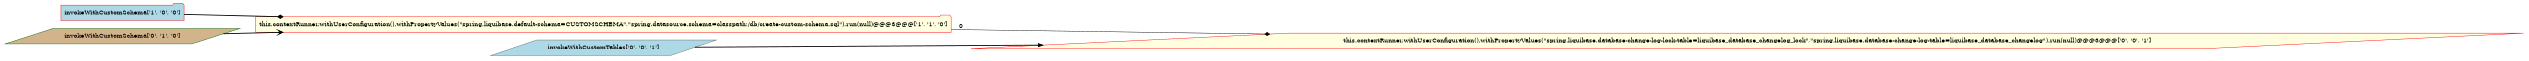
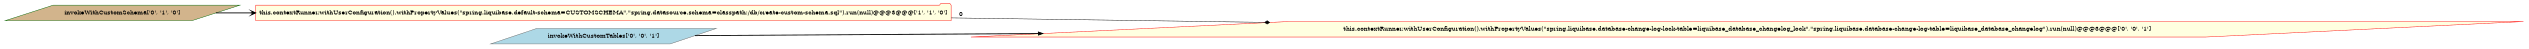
node "invokeWithCustomSchema['1', '0', '0']": removed
